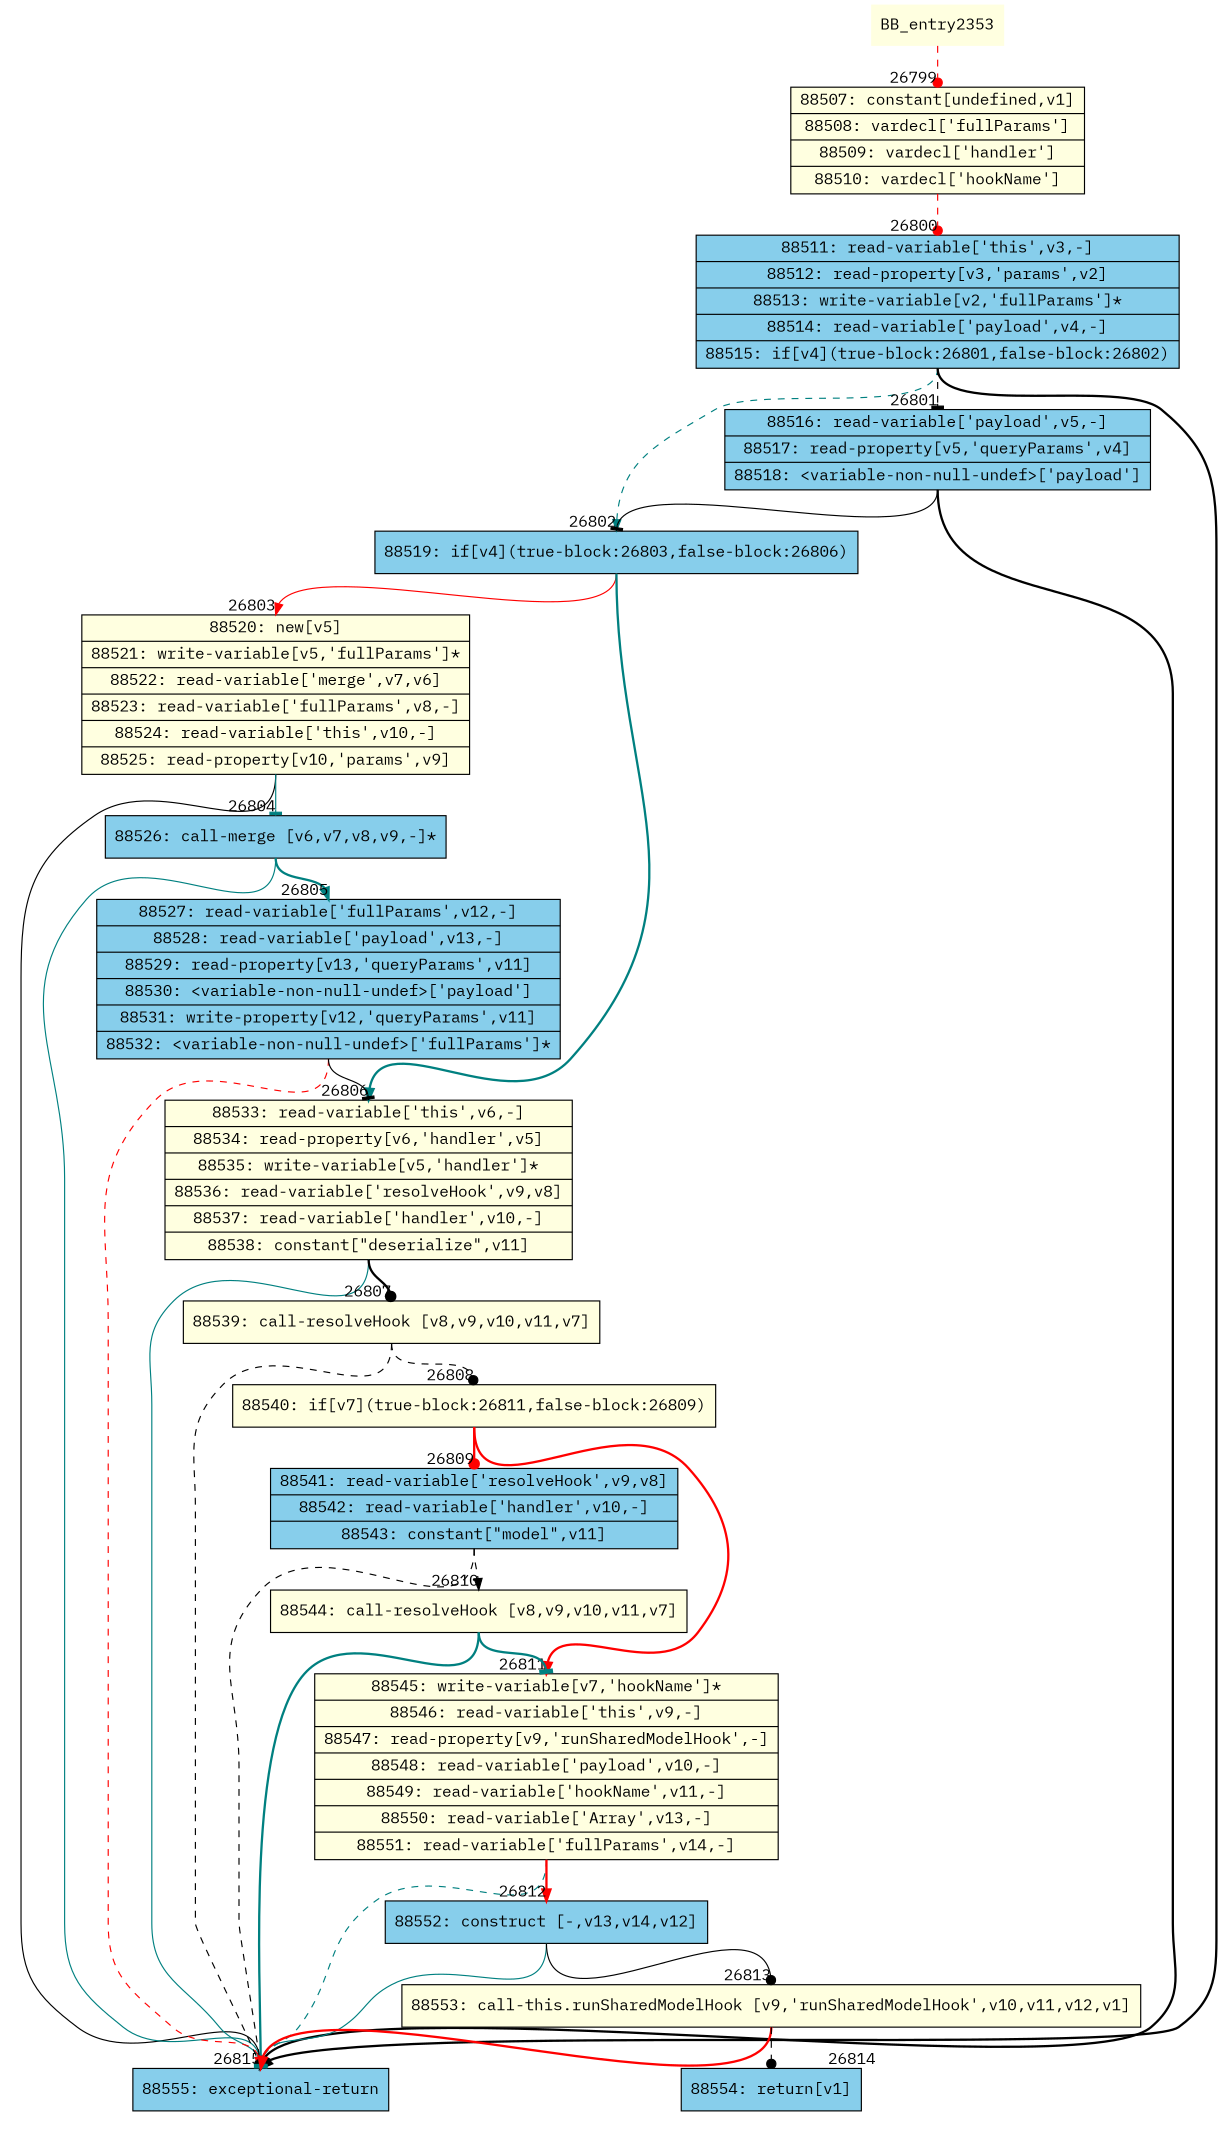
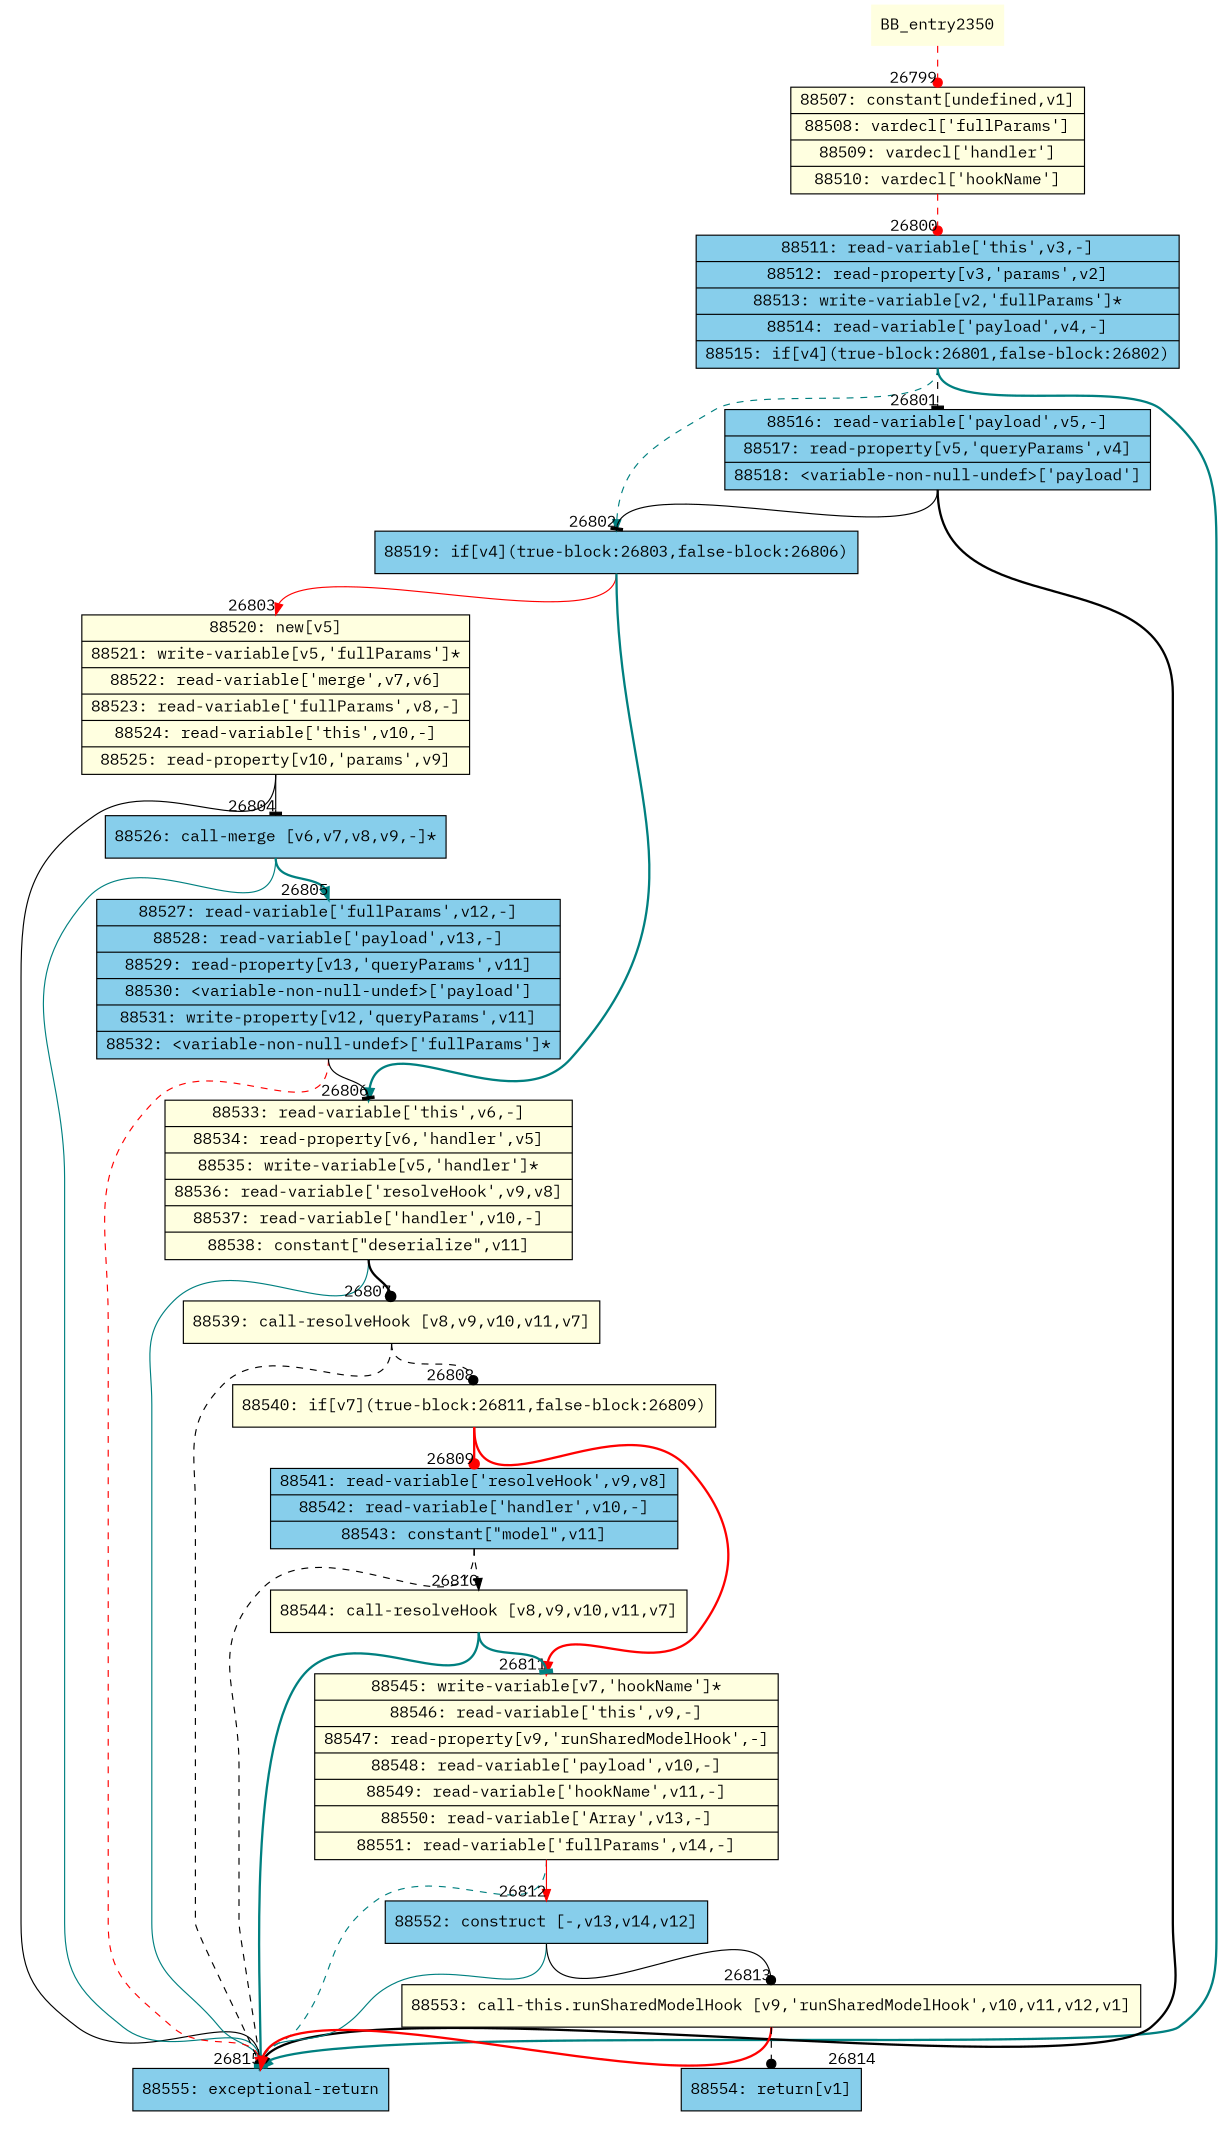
node "BB_entry2353": label "BB_entry2353" -> "BB_entry2350"
edge "88520: new[v5]" -> "88526: call-merge [v6,v7,v8,v9,-]*": color teal -> black
edge "88511: read-variable['this',v3,-]" -> "88555: exceptional-return": color black -> teal
edge "88545: write-variable[v7,'hookName']*" -> "88552: construct [-,v13,v14,v12]": style bold -> solid
